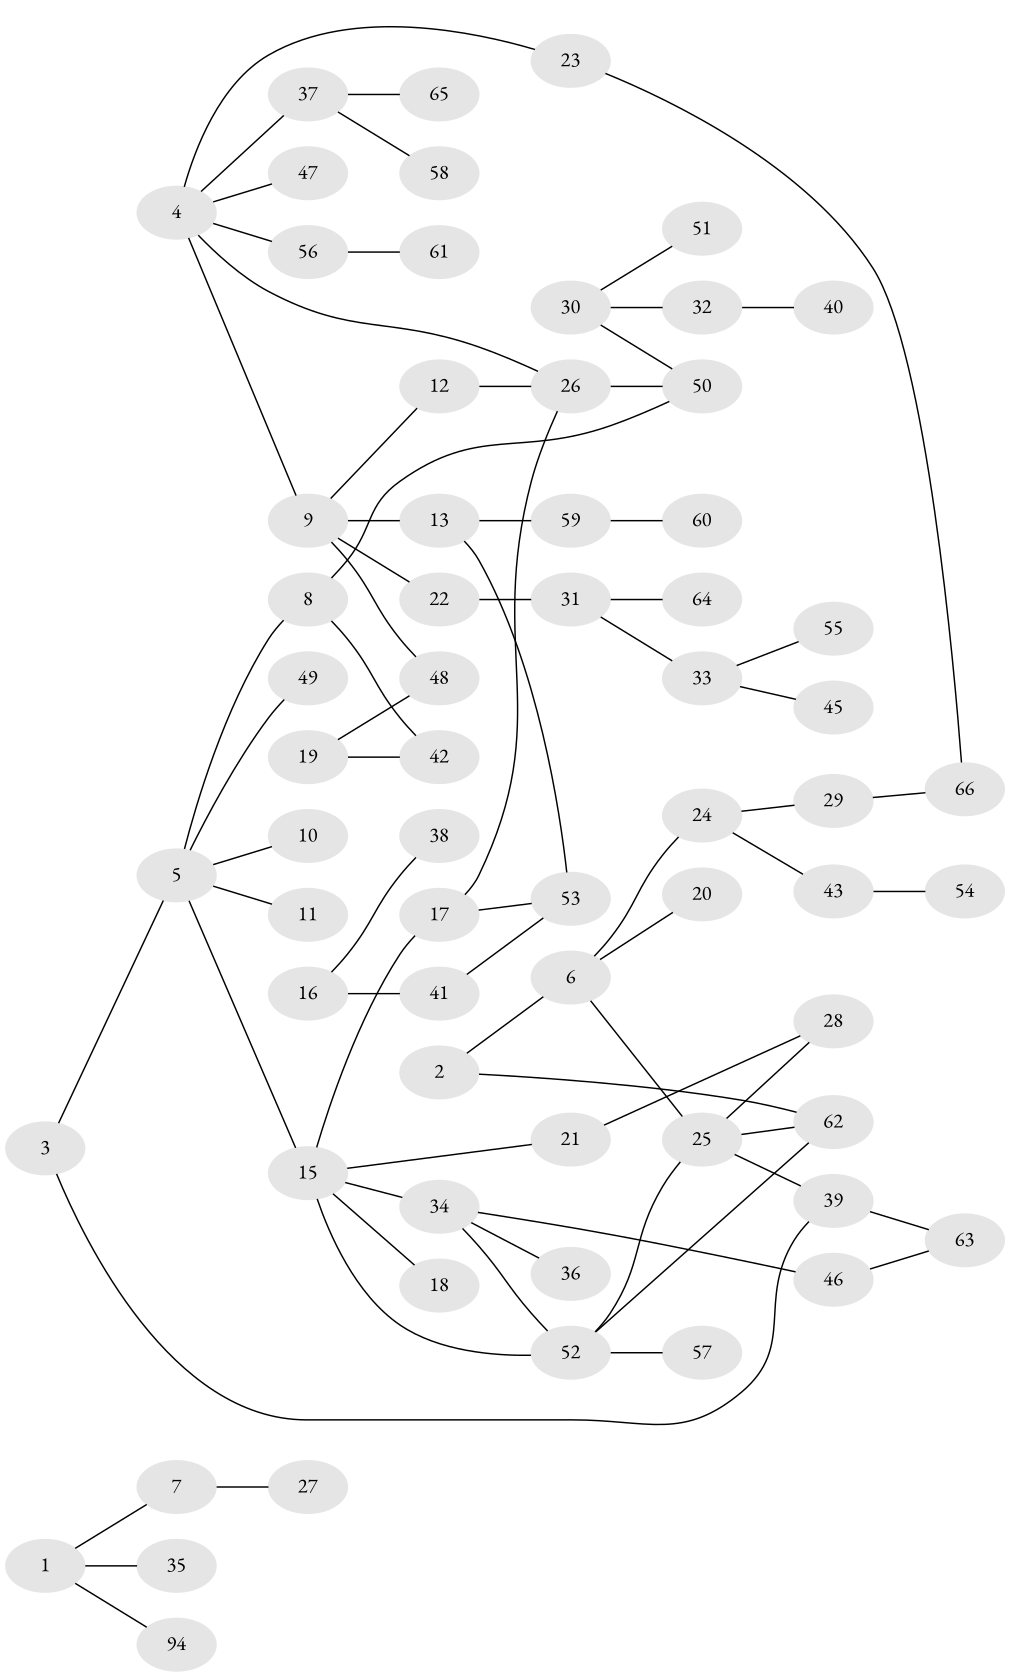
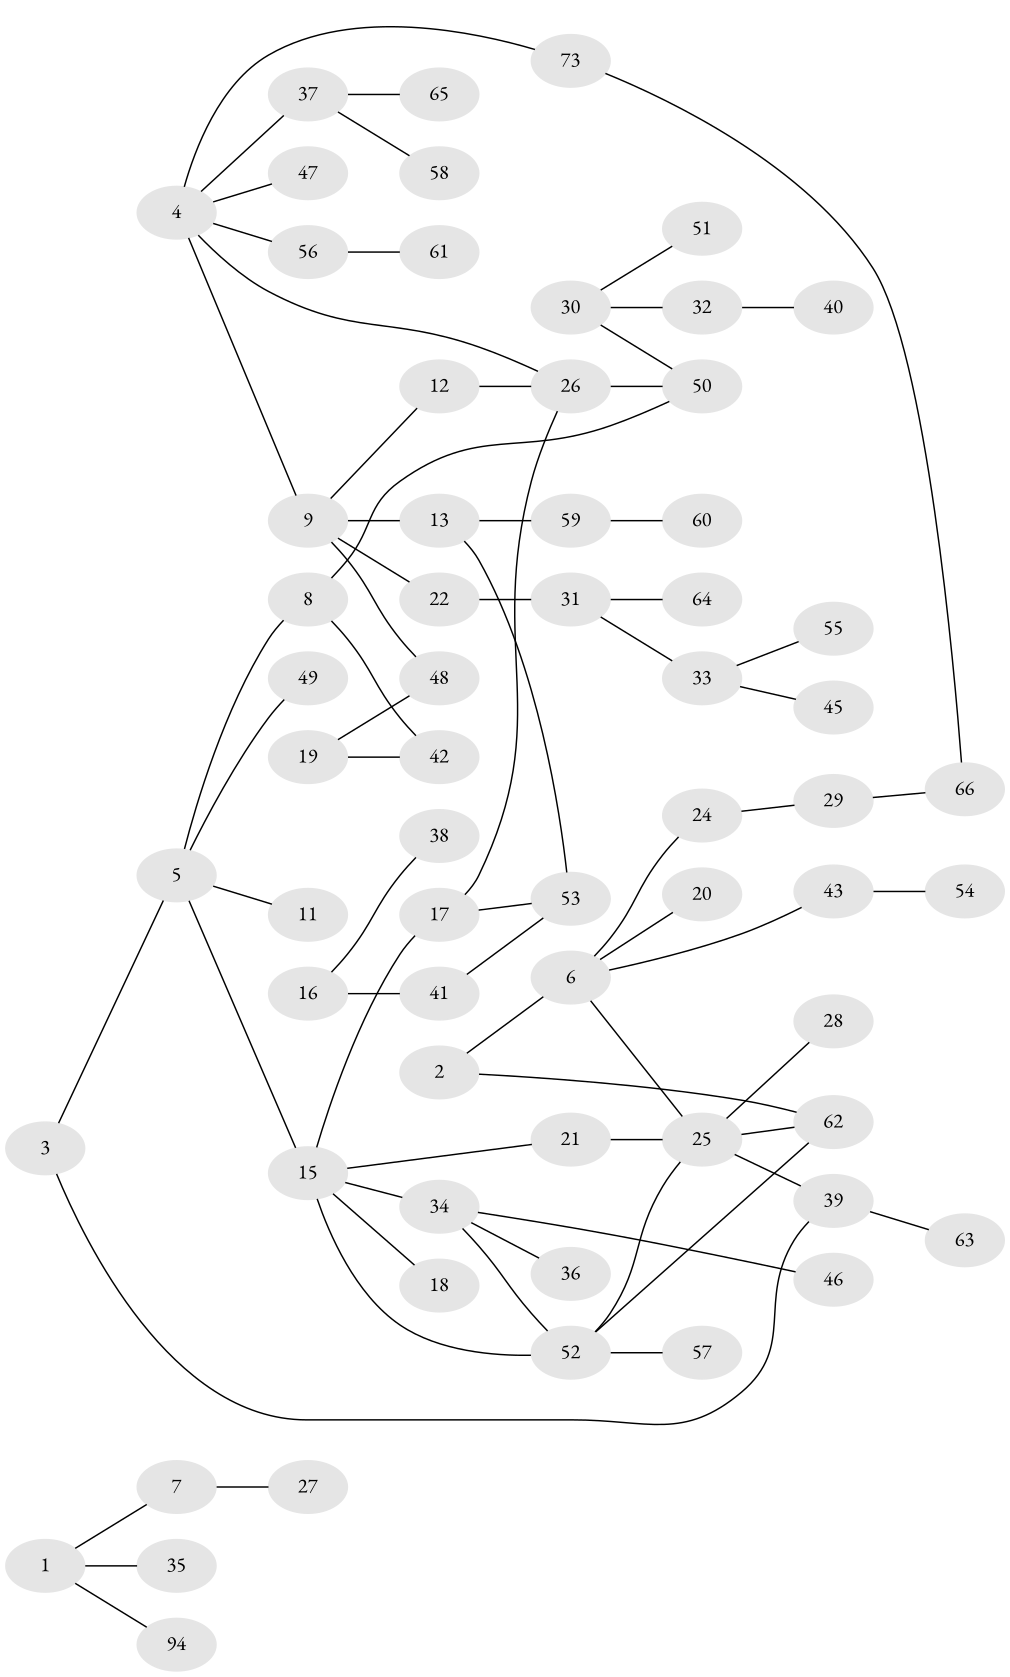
node "23": label "23" -> "73"
node "10": removed
edge "24" -- "43": now "6" -- "43"
edge "28" -- "21": now "25" -- "21"
edge "63" -- "46": removed
